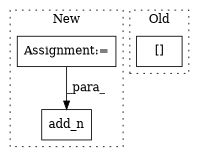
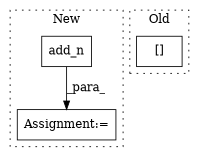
edge "Assignment:=" -> "add_n": reversed
